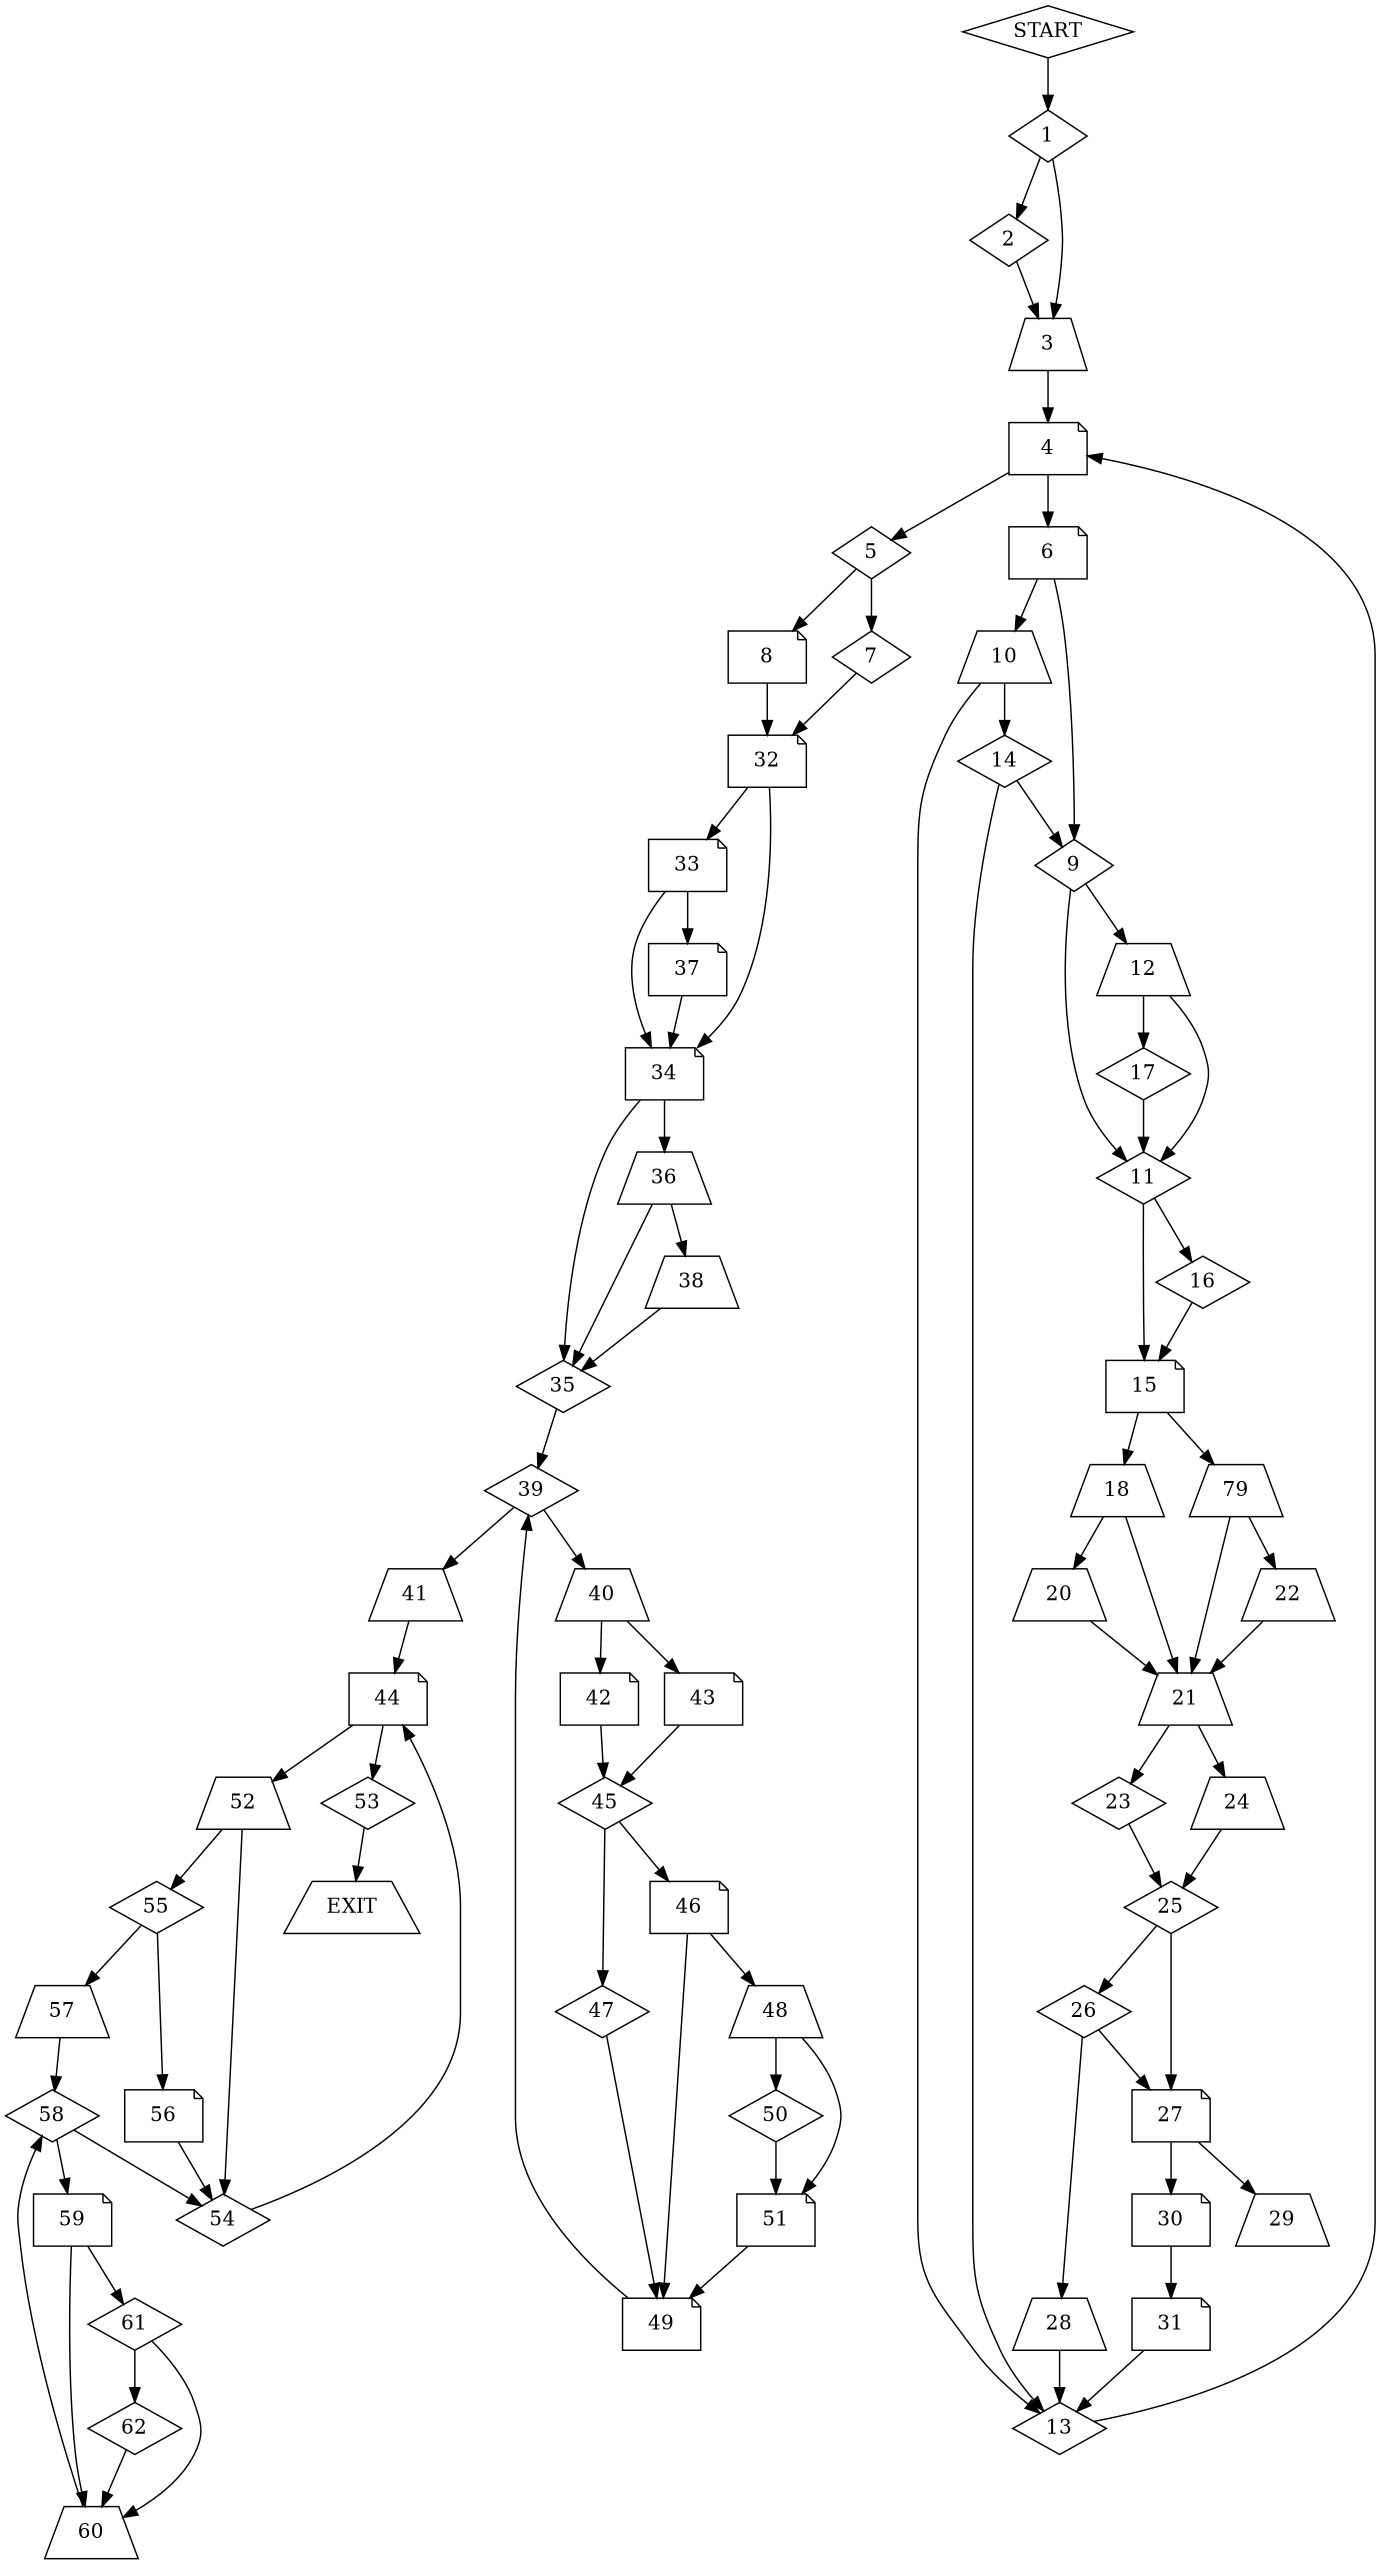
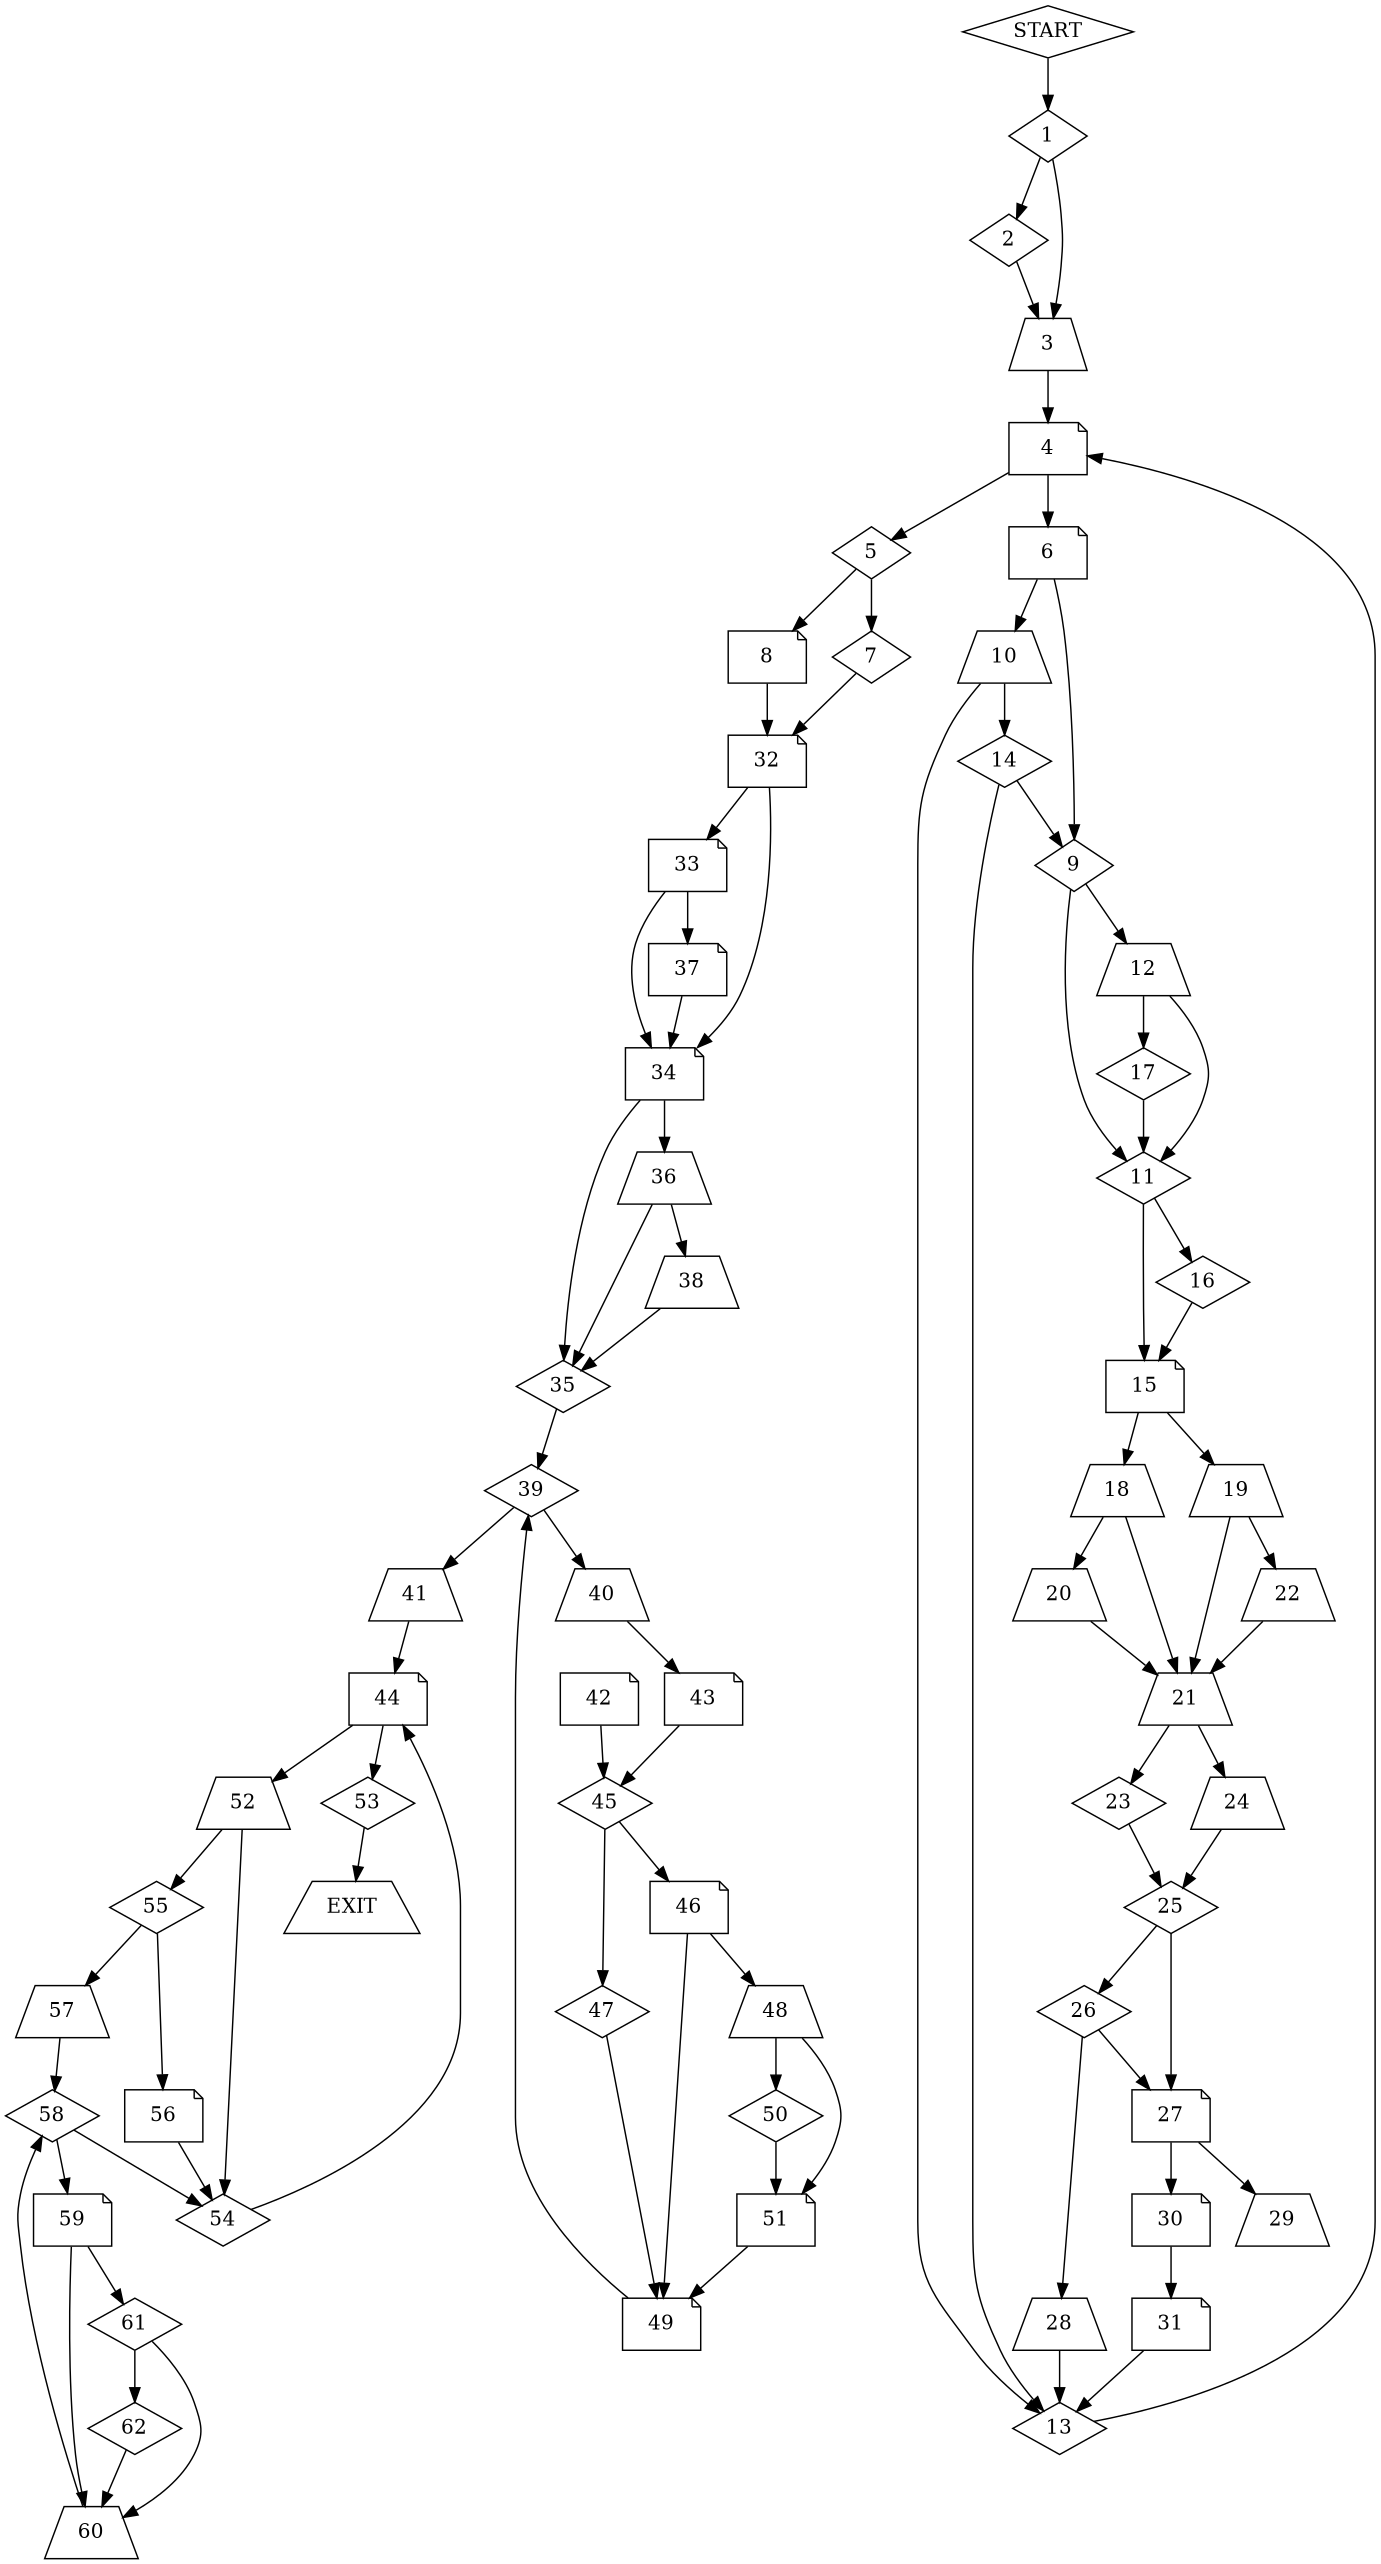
node "79": label "79" -> "19"
edge "40" -> "42": removed
